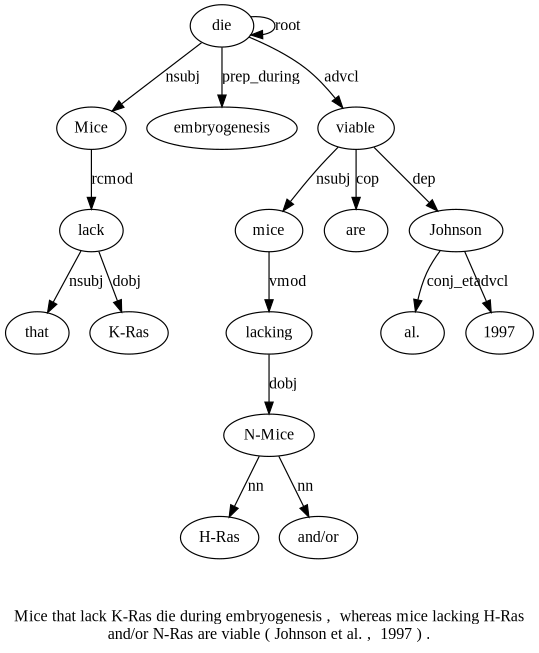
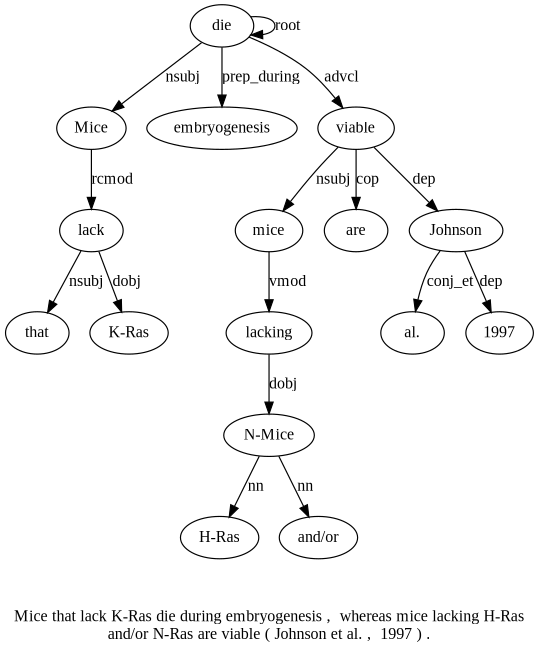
edge "Johnson" -> "1997": label "advcl" -> "dep"
